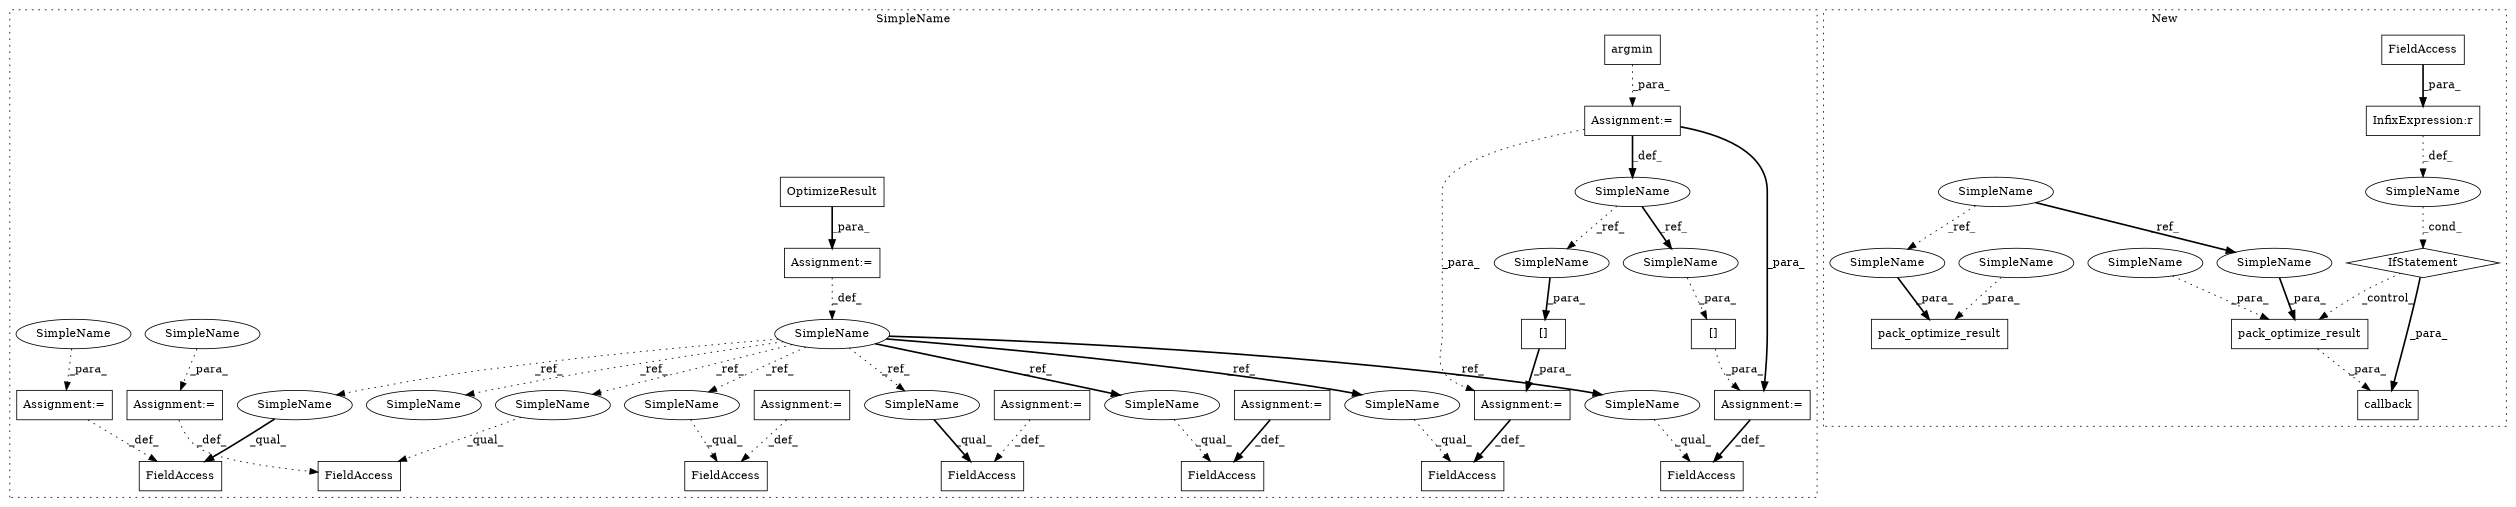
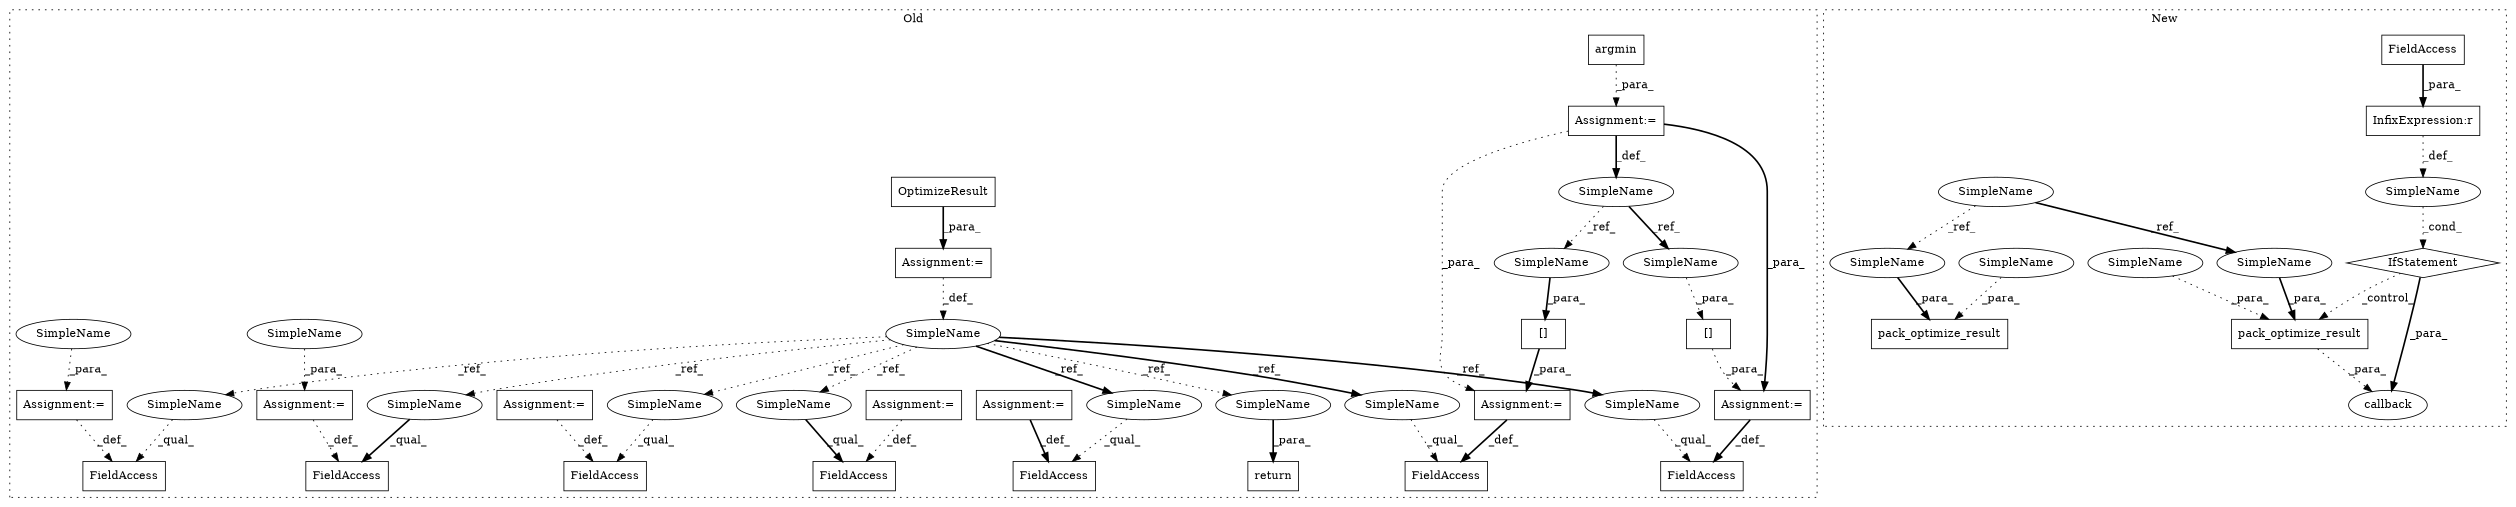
cluster "SimpleName": label "SimpleName" -> "Old"
node "callback": shape box -> ellipse
node "return": added
